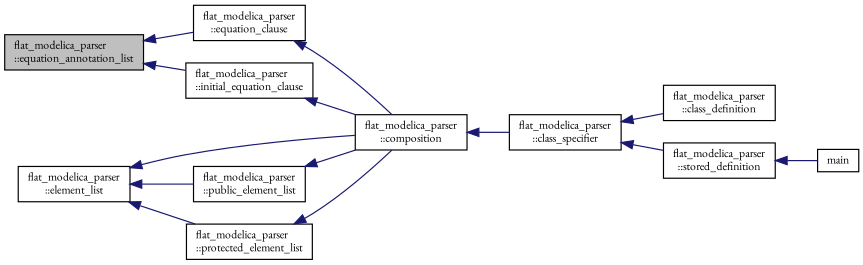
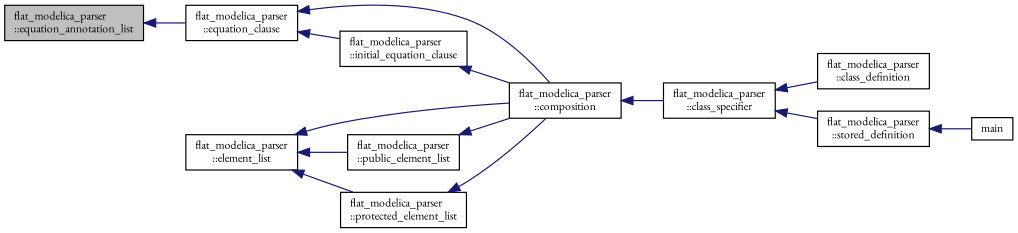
edge "flat_modelica_parser ::initial_equation_clause" -> "flat_modelica_parser ::equation_annotation_list": now "flat_modelica_parser ::initial_equation_clause" -> "flat_modelica_parser ::equation_clause"
